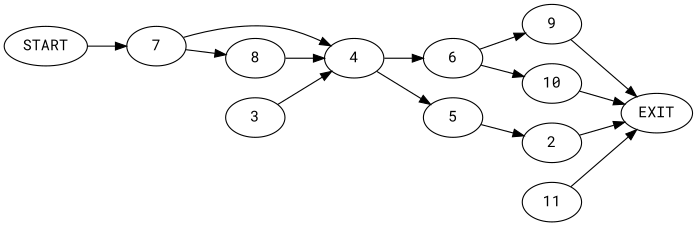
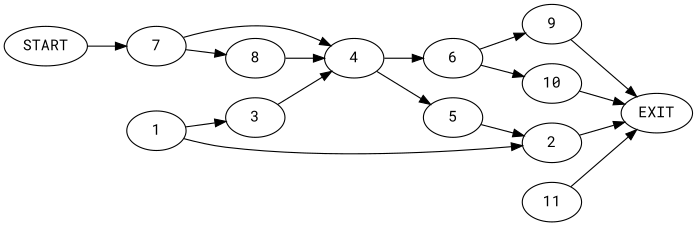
node "1": added
